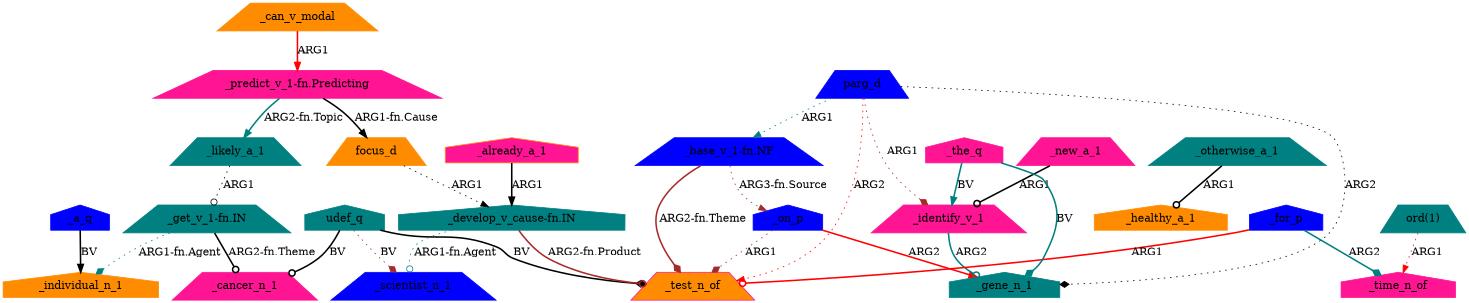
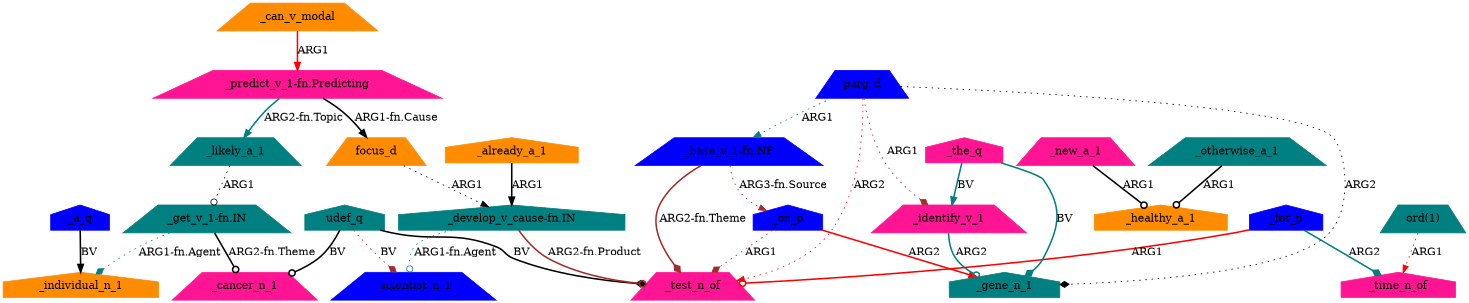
node "_already_a_1": fillcolor deeppink -> darkorange
edge "_new_a_1" -> "_identify_v_1": now "_new_a_1" -> "_healthy_a_1"
node "_test_n_of": fillcolor darkorange -> deeppink
